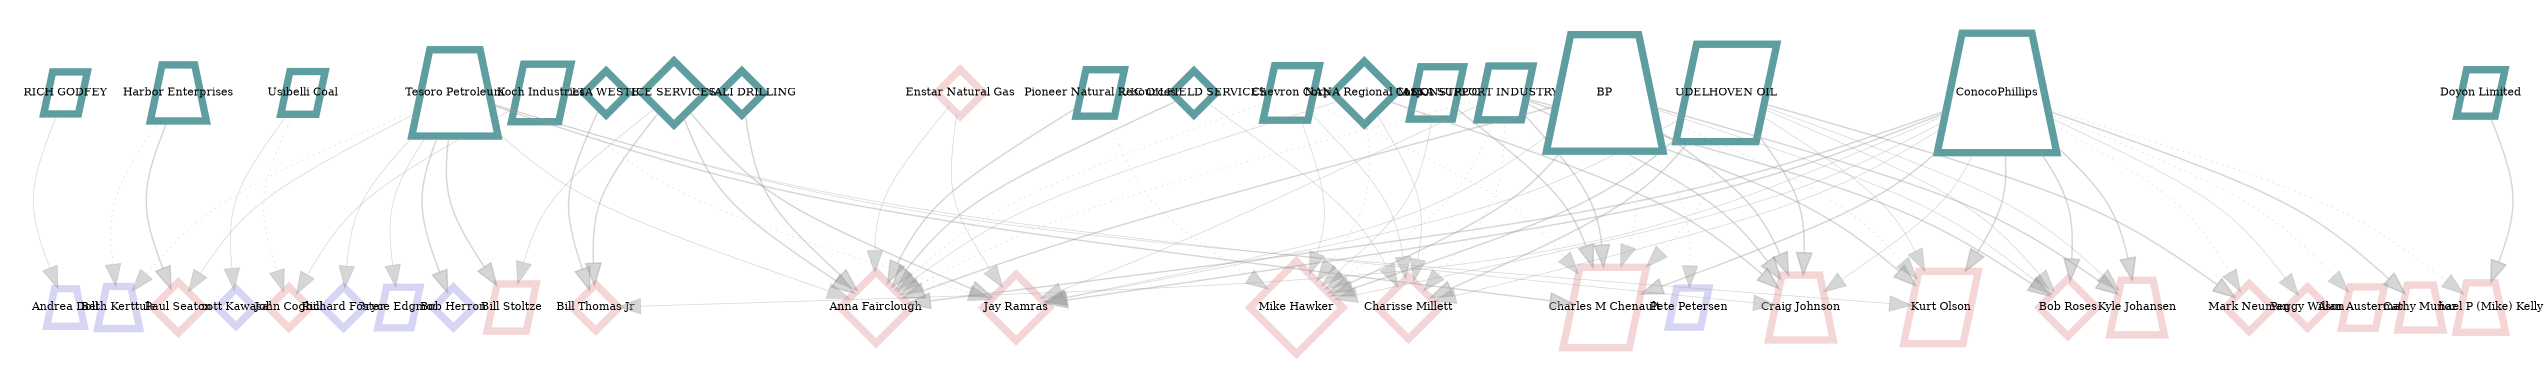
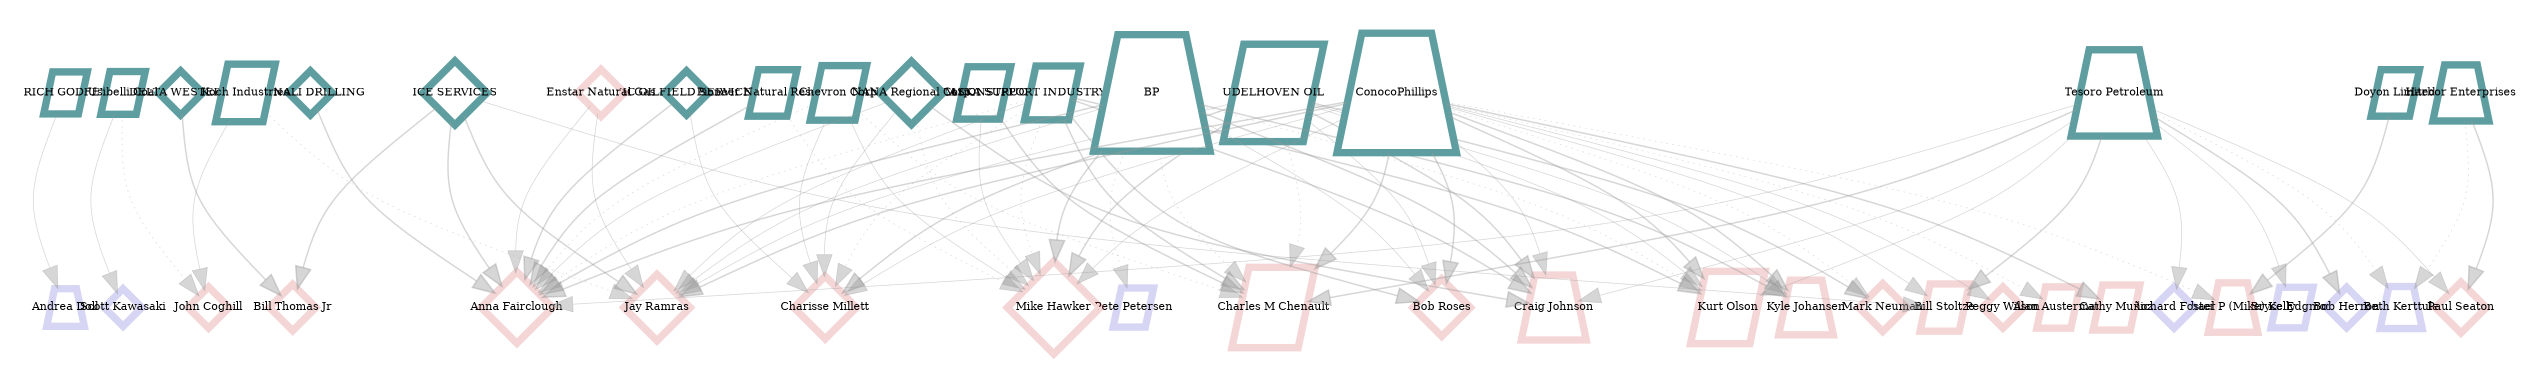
edge "ConocoPhillips" -> "Bill Thomas Jr": now "ConocoPhillips" -> "Bill Stoltze"
node "Cathy Muñoz": shape trapezium -> parallelogram
